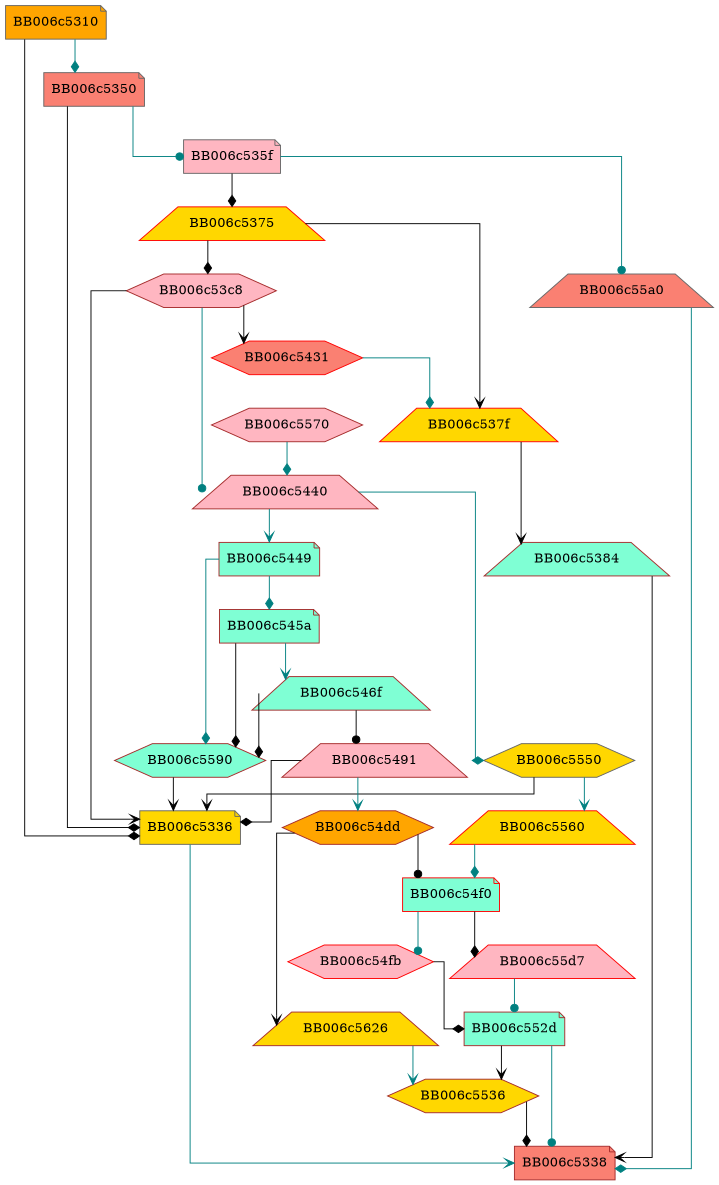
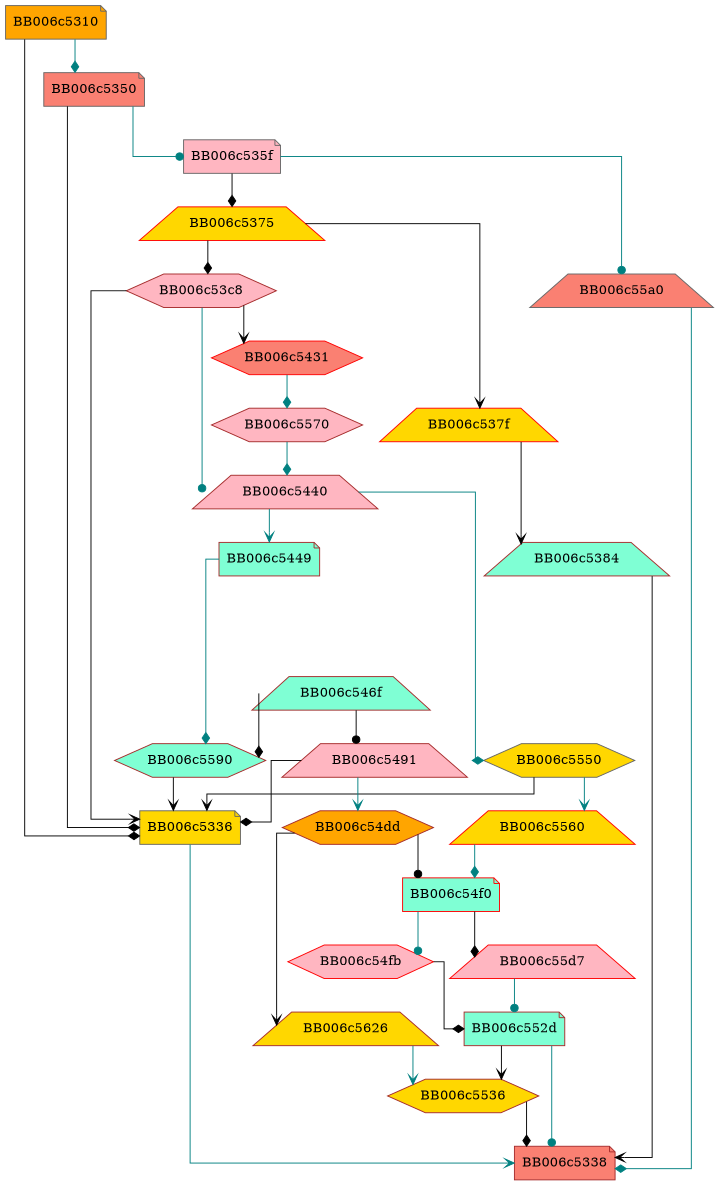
edge "BB006c5431" -> "BB006c537f": now "BB006c5431" -> "BB006c5570"
node "BB006c545a": removed
